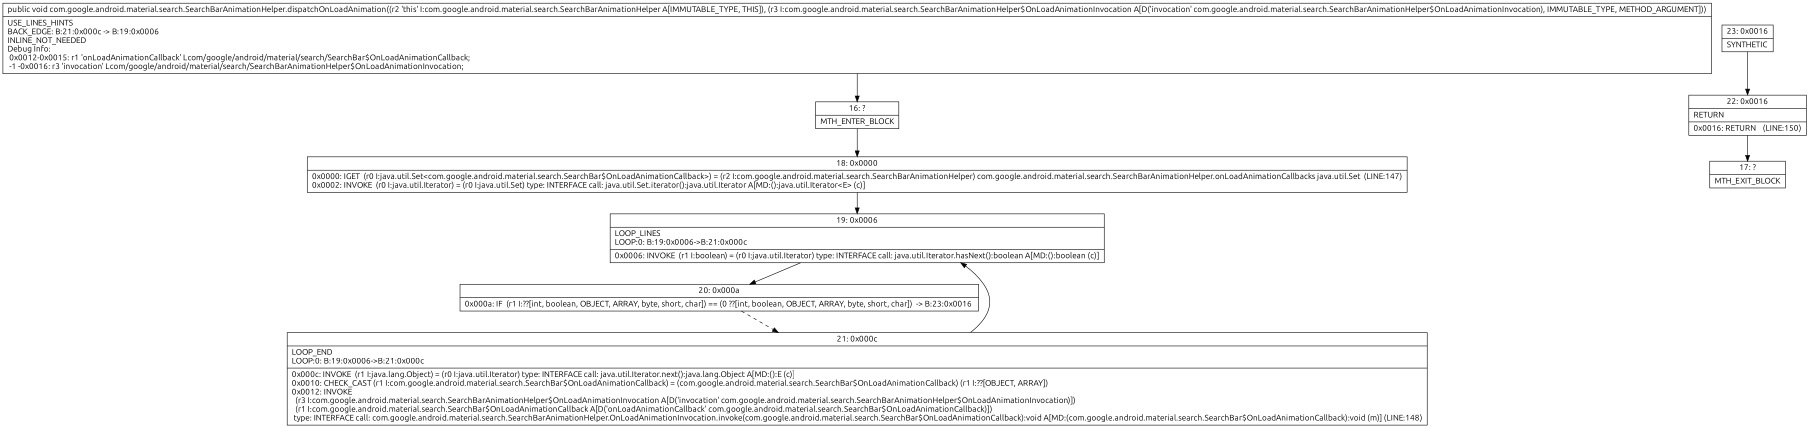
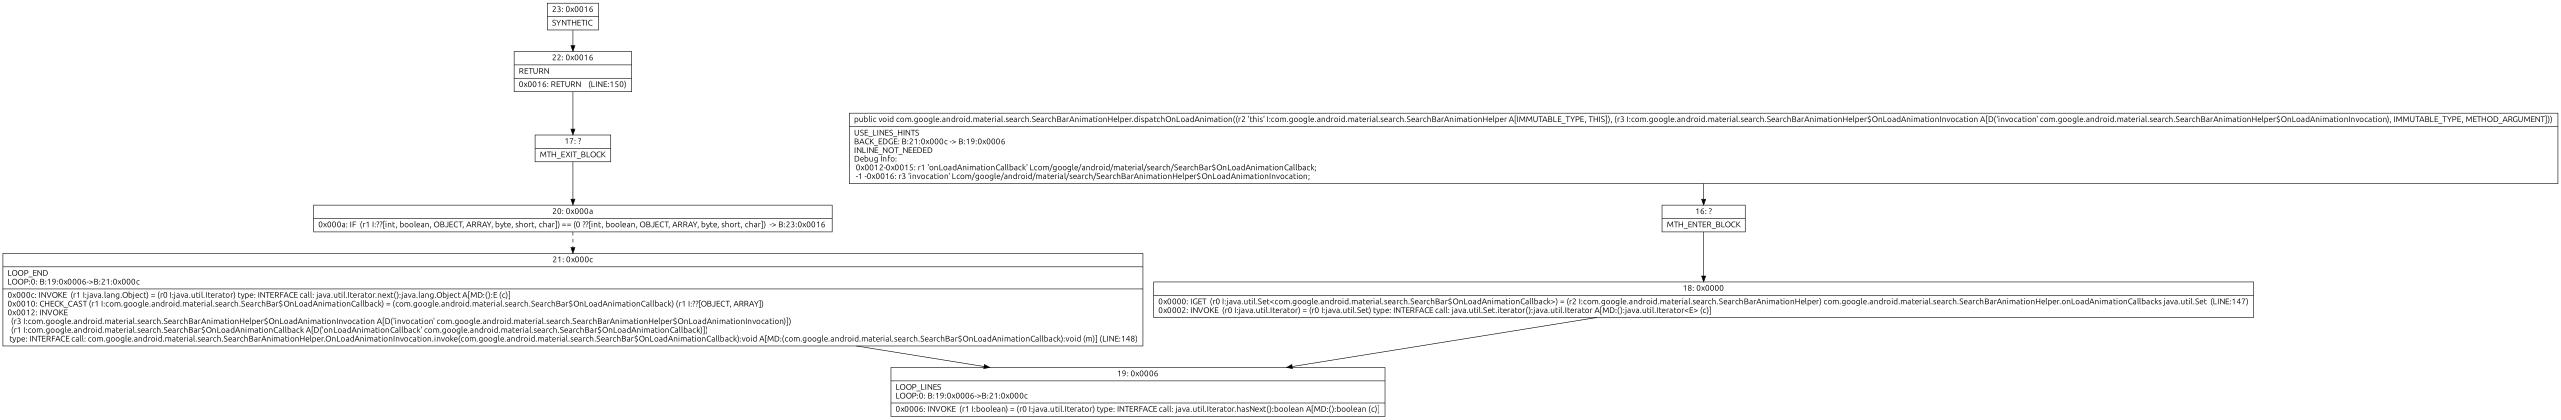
edge "19: 0x0006" -> "20: 0x000a": now "17: ?" -> "20: 0x000a"
